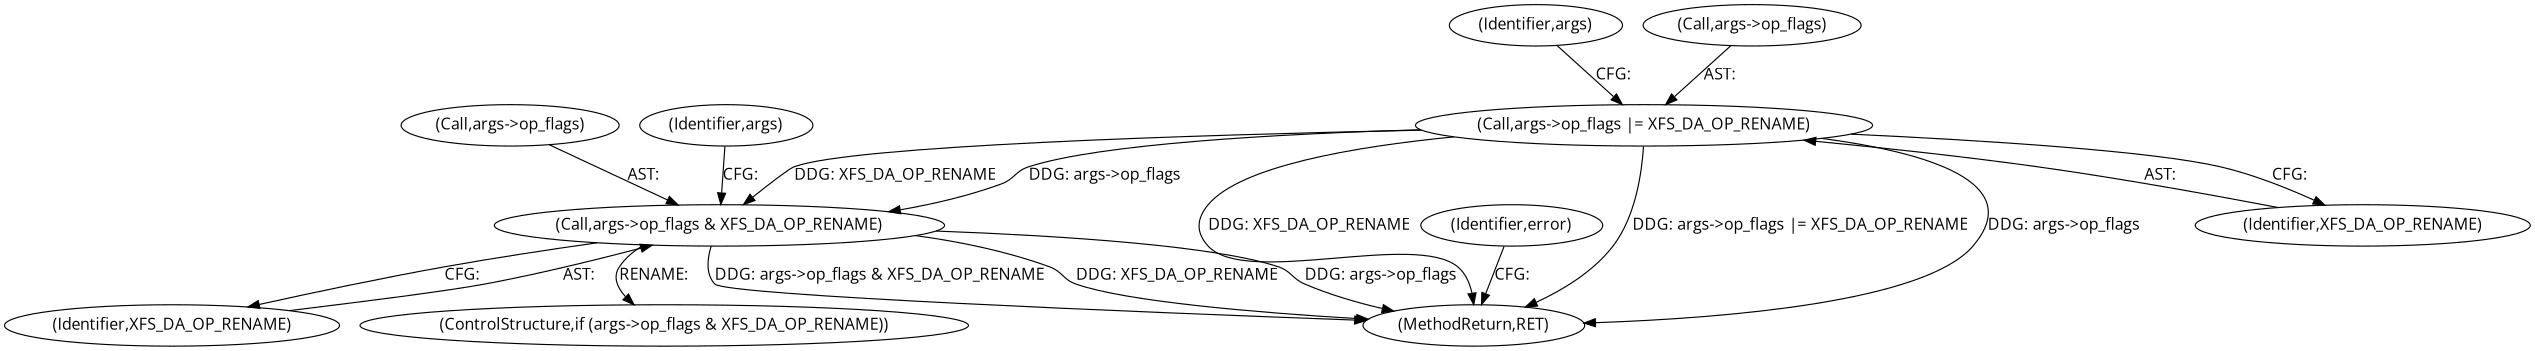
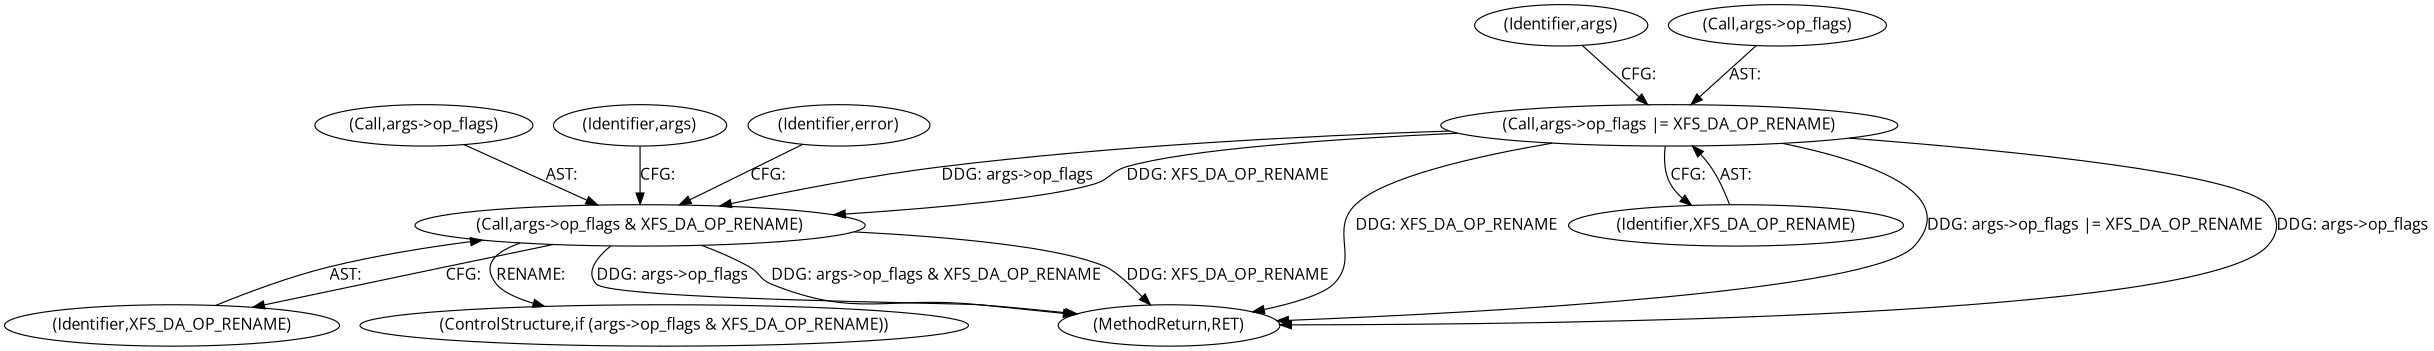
edge "(Identifier,error)" -> "(MethodReturn,RET)": now "(Identifier,error)" -> "(Call,args->op_flags & XFS_DA_OP_RENAME)"
